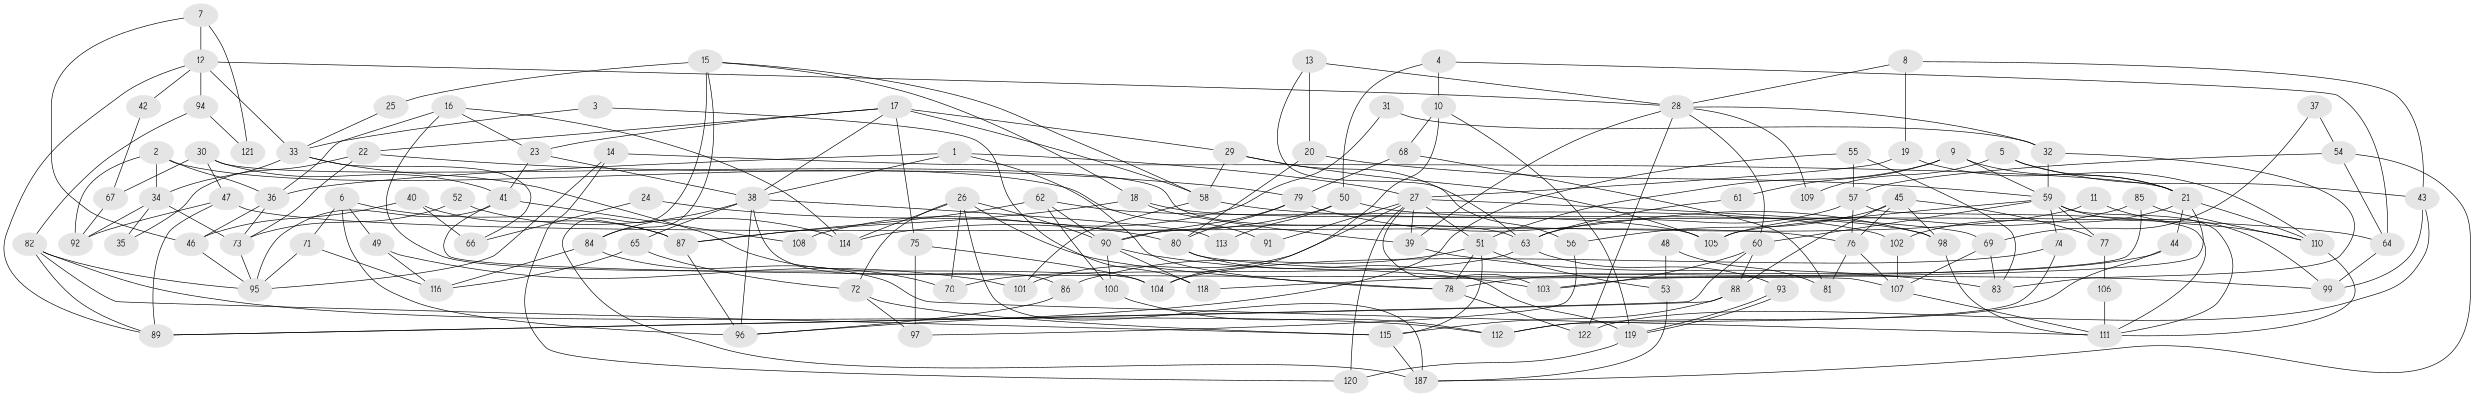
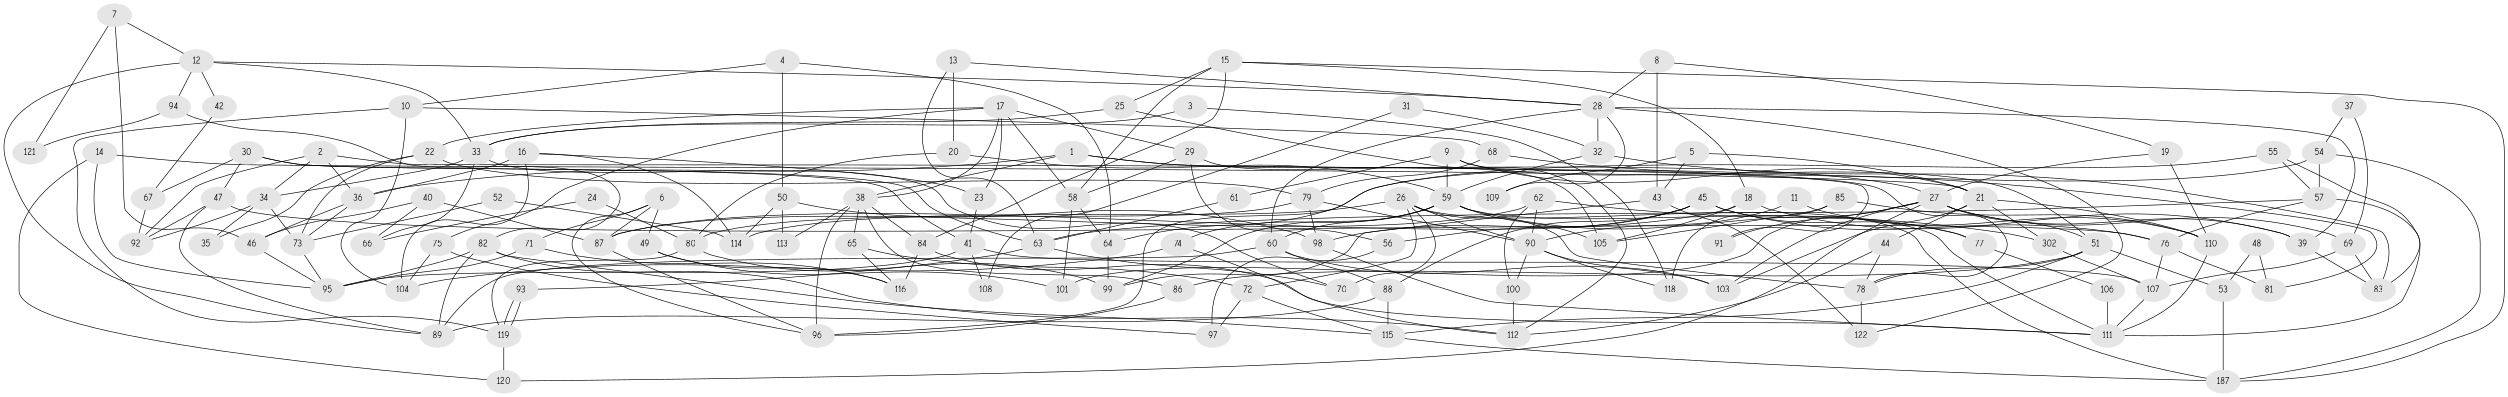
edge "25" -- "112": added
edge "23" -- "38": removed
node "102": label "102" -> "302"
